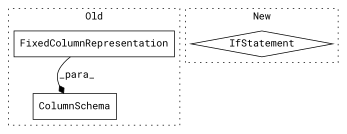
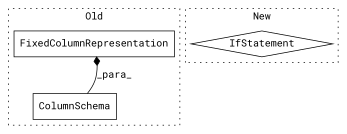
edge "FixedColumnRepresentation" -> "ColumnSchema": reversed
